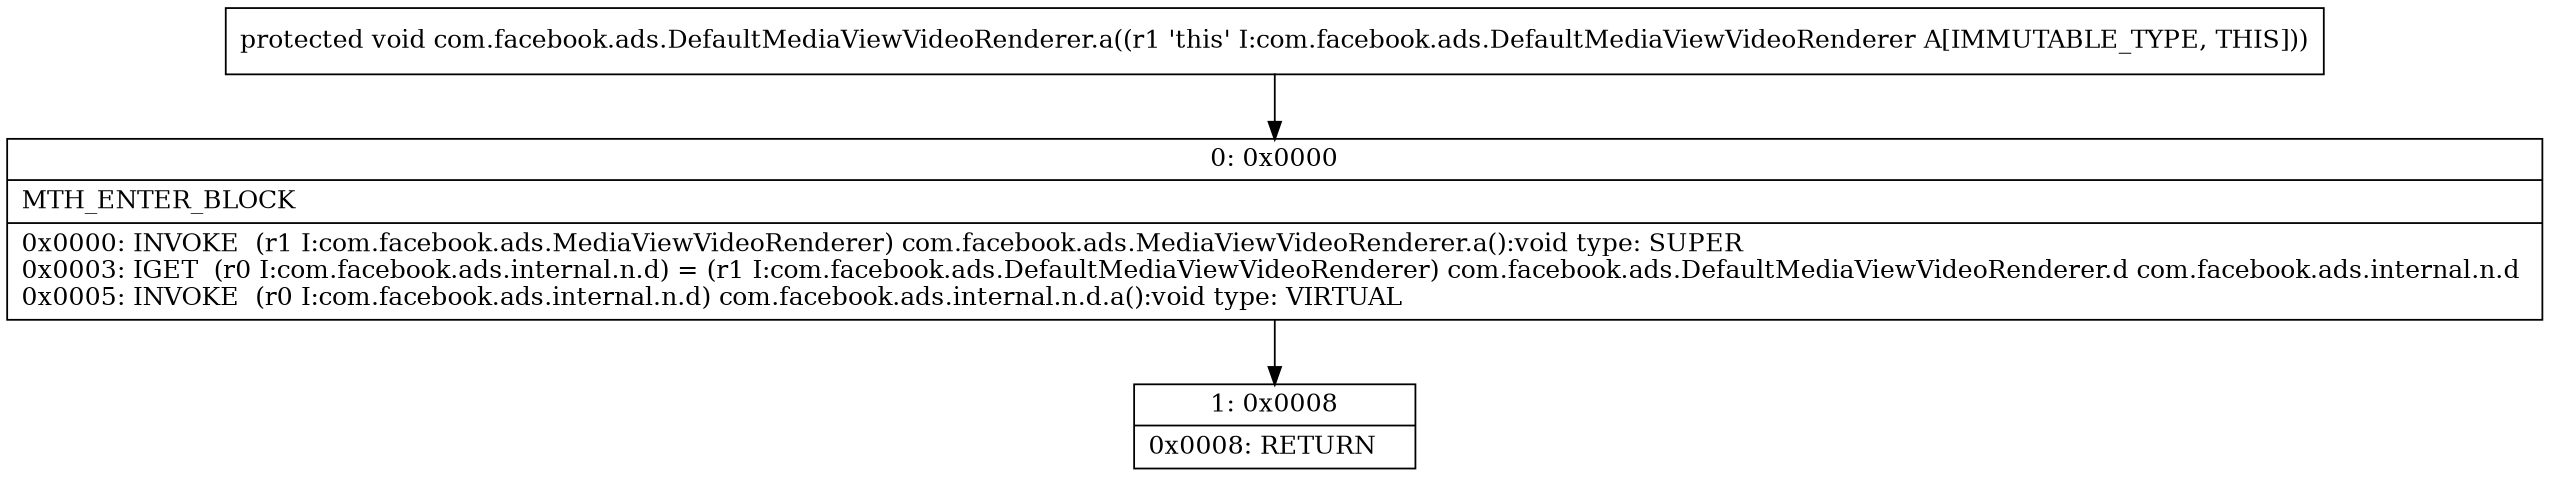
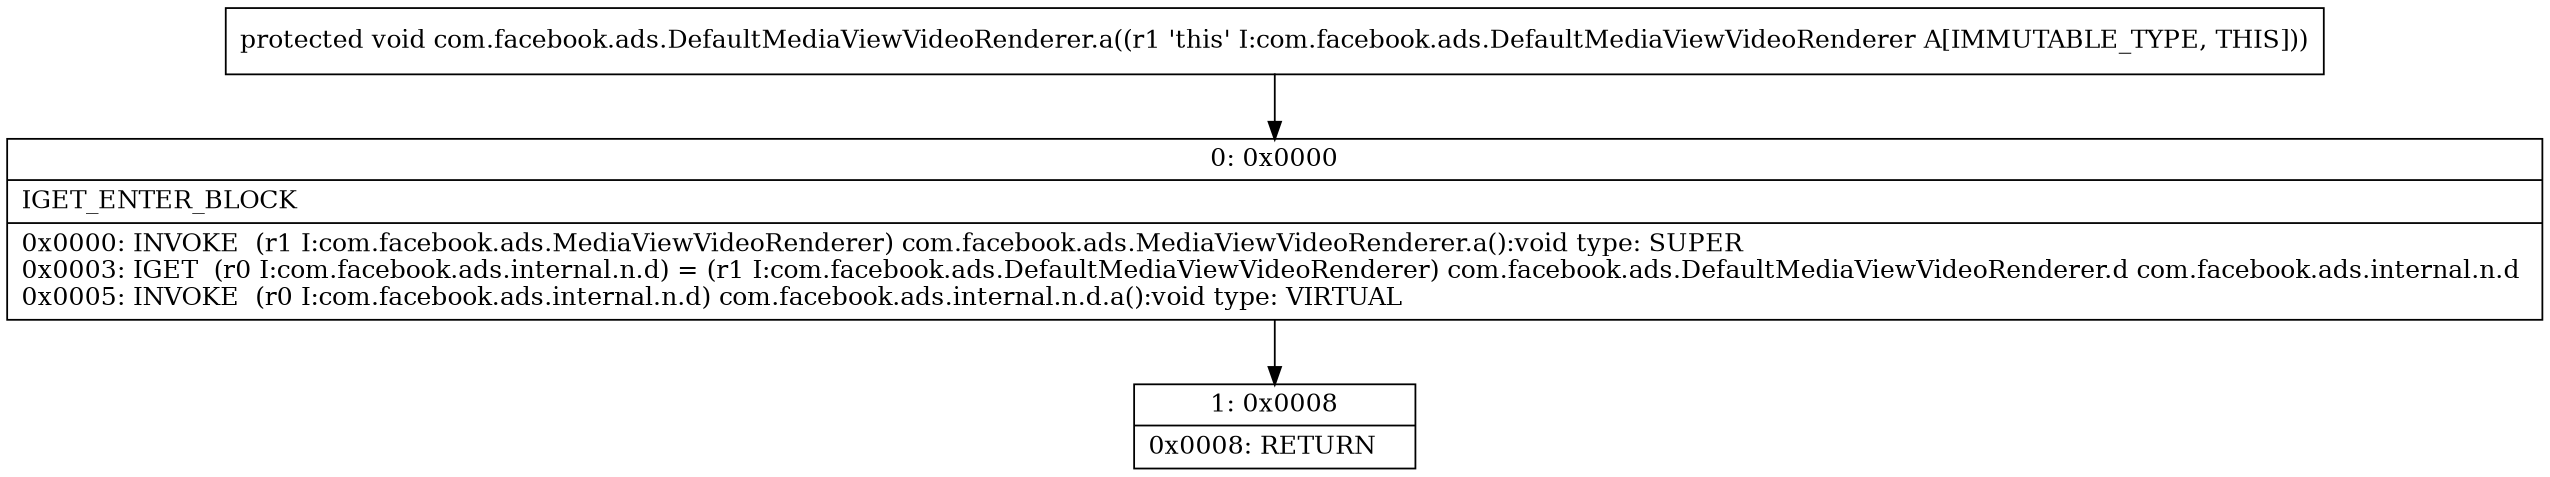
node "0: 0x0000": text "MTH_ENTER_BLOCK" -> "IGET_ENTER_BLOCK"
